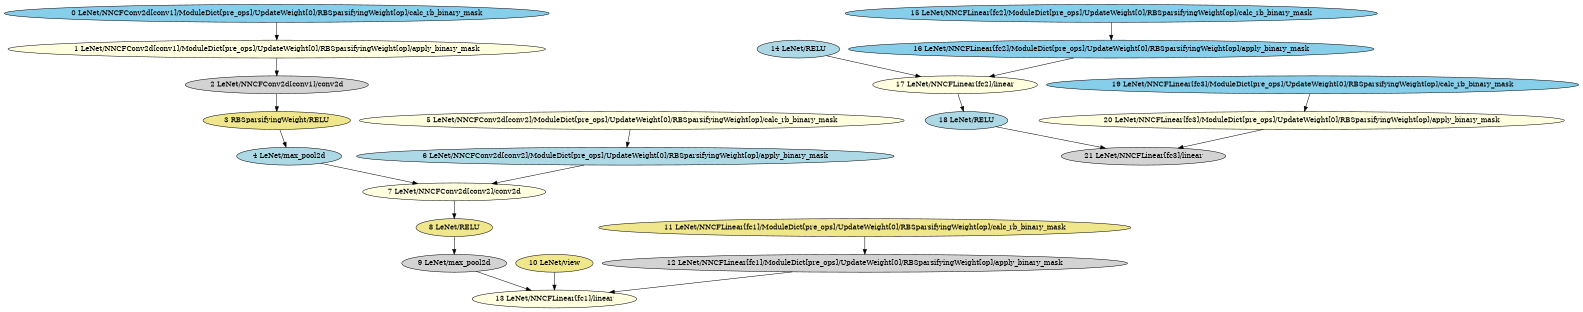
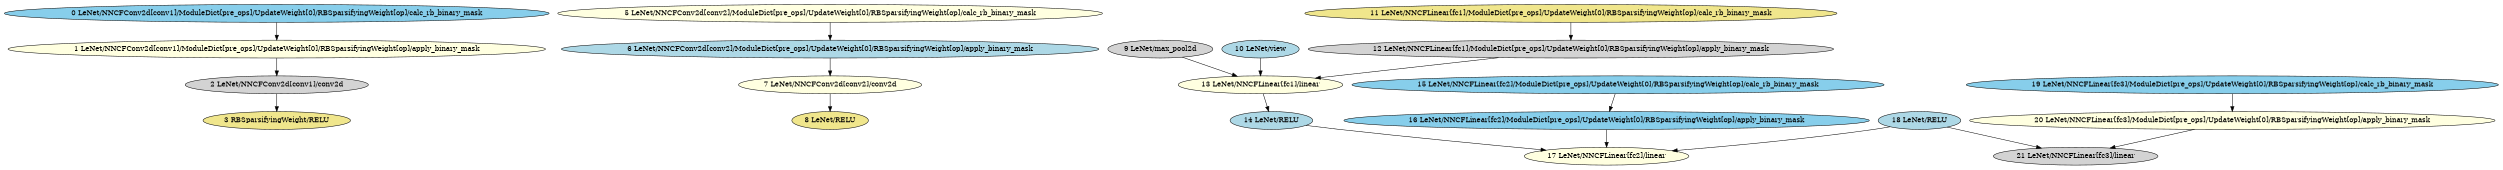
edge "17 LeNet/NNCFLinear[fc2]/linear" -> "18 LeNet/RELU": reversed
edge "13 LeNet/NNCFLinear[fc1]/linear" -> "14 LeNet/RELU": added
node "4 LeNet/max_pool2d": removed
edge "8 LeNet/RELU" -> "9 LeNet/max_pool2d": removed
node "10 LeNet/view": fillcolor khaki -> lightblue
